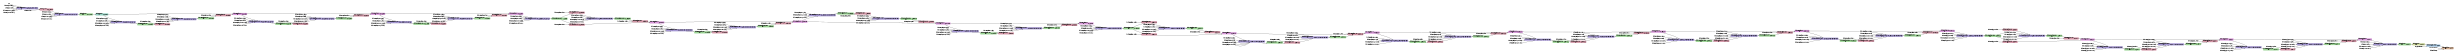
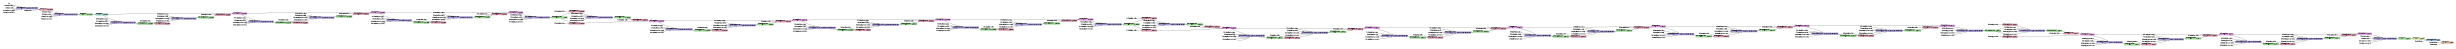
node "resnetv23_stage2_batchnorm4_gamma": added
